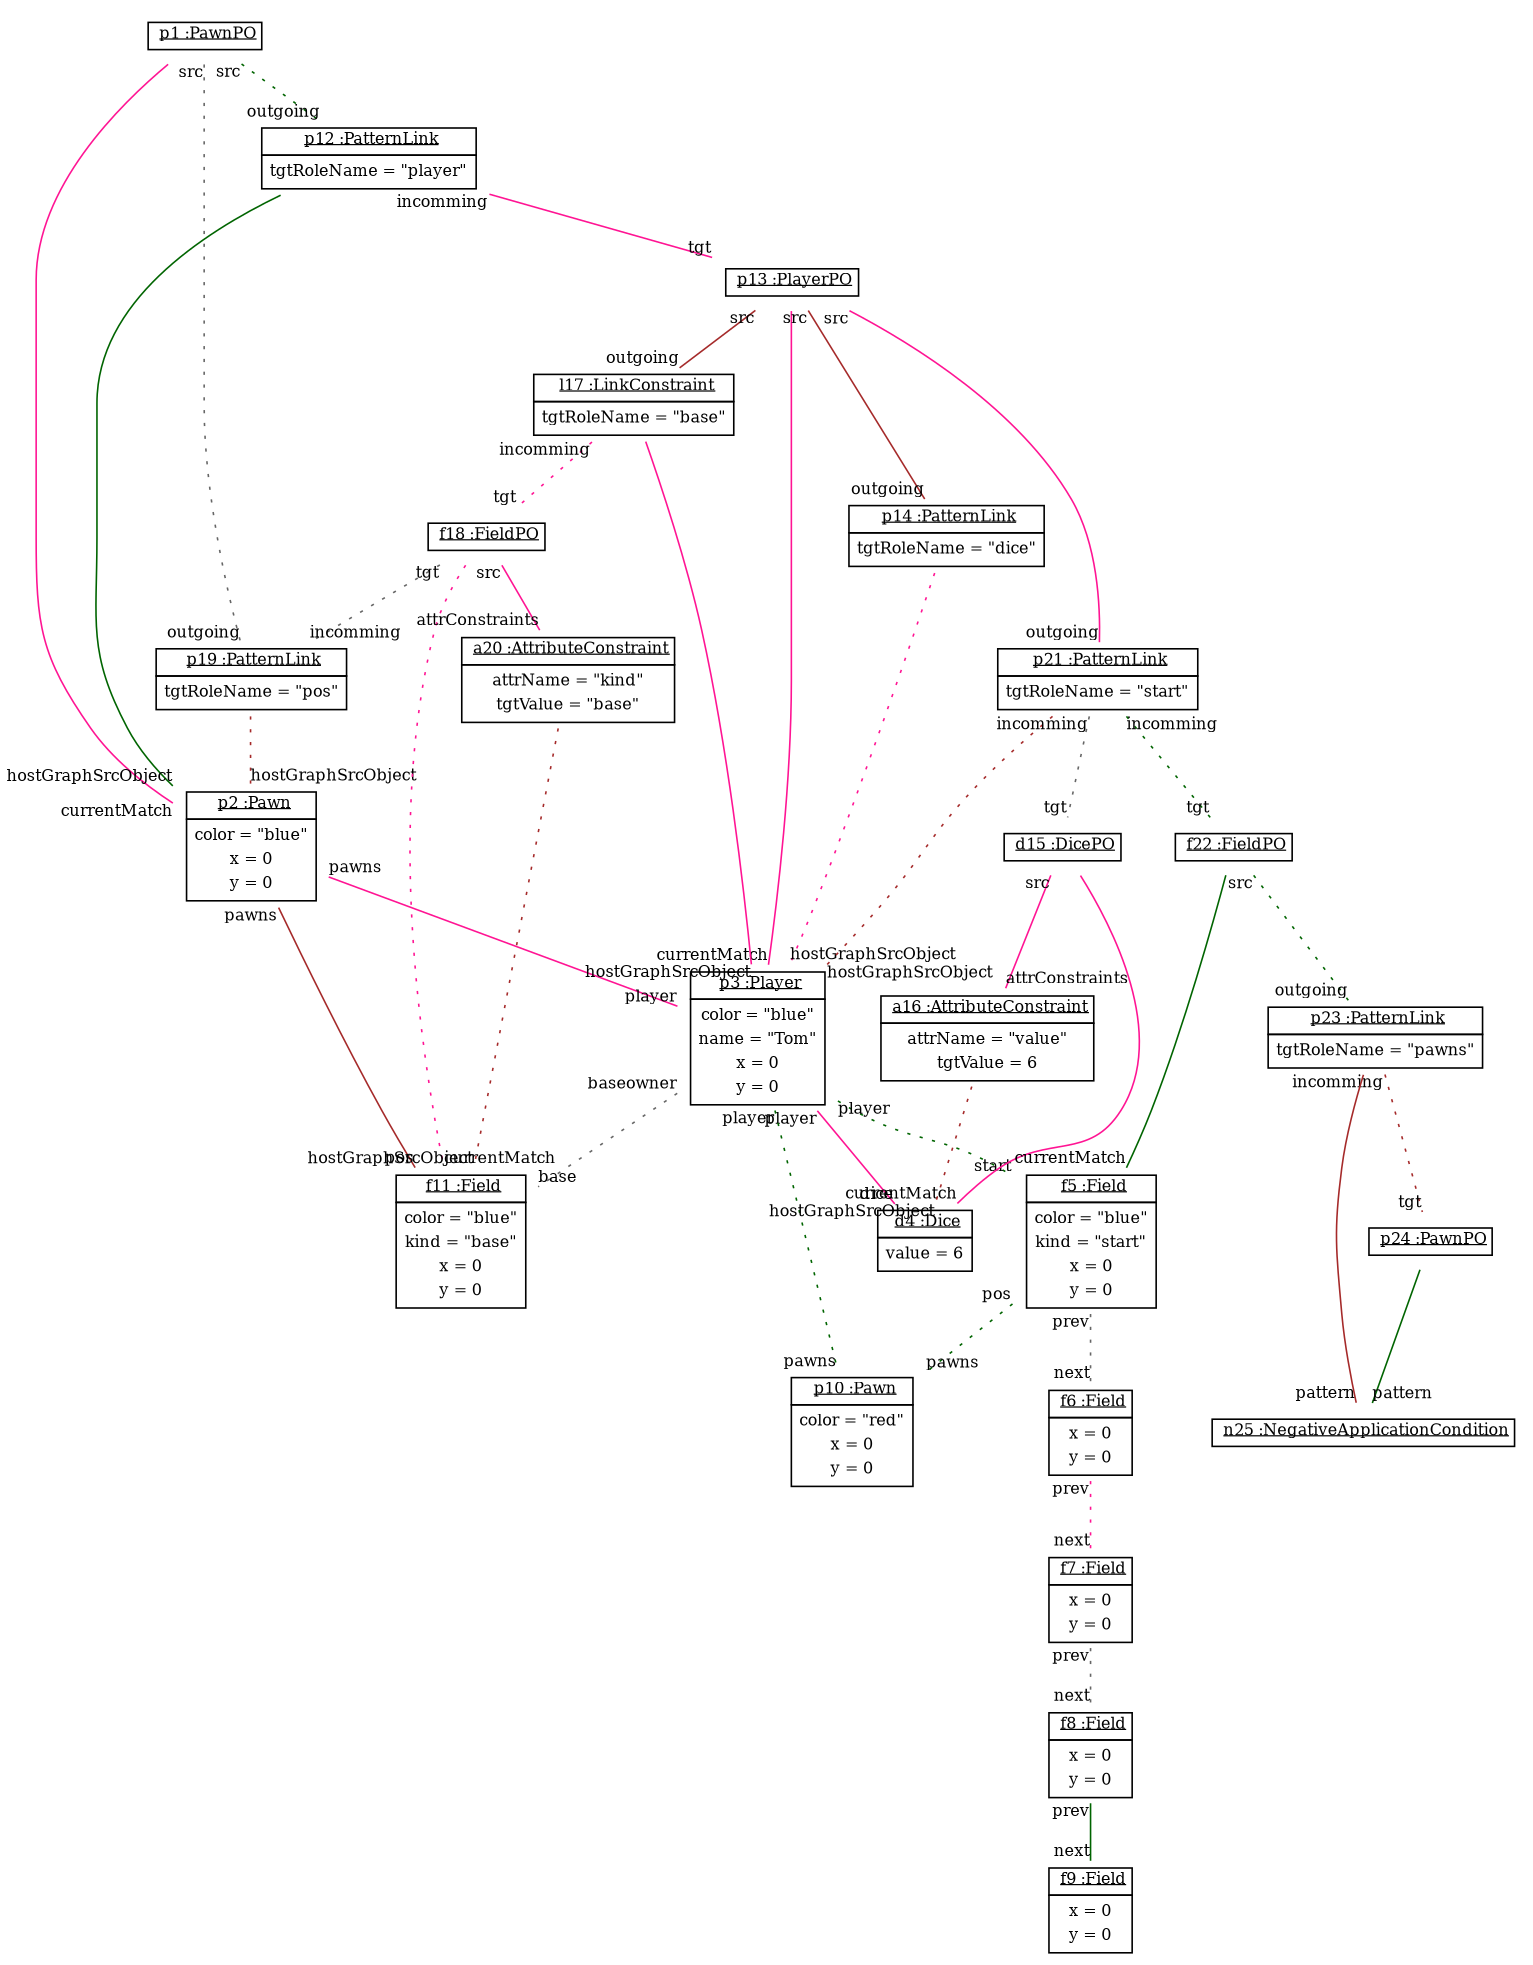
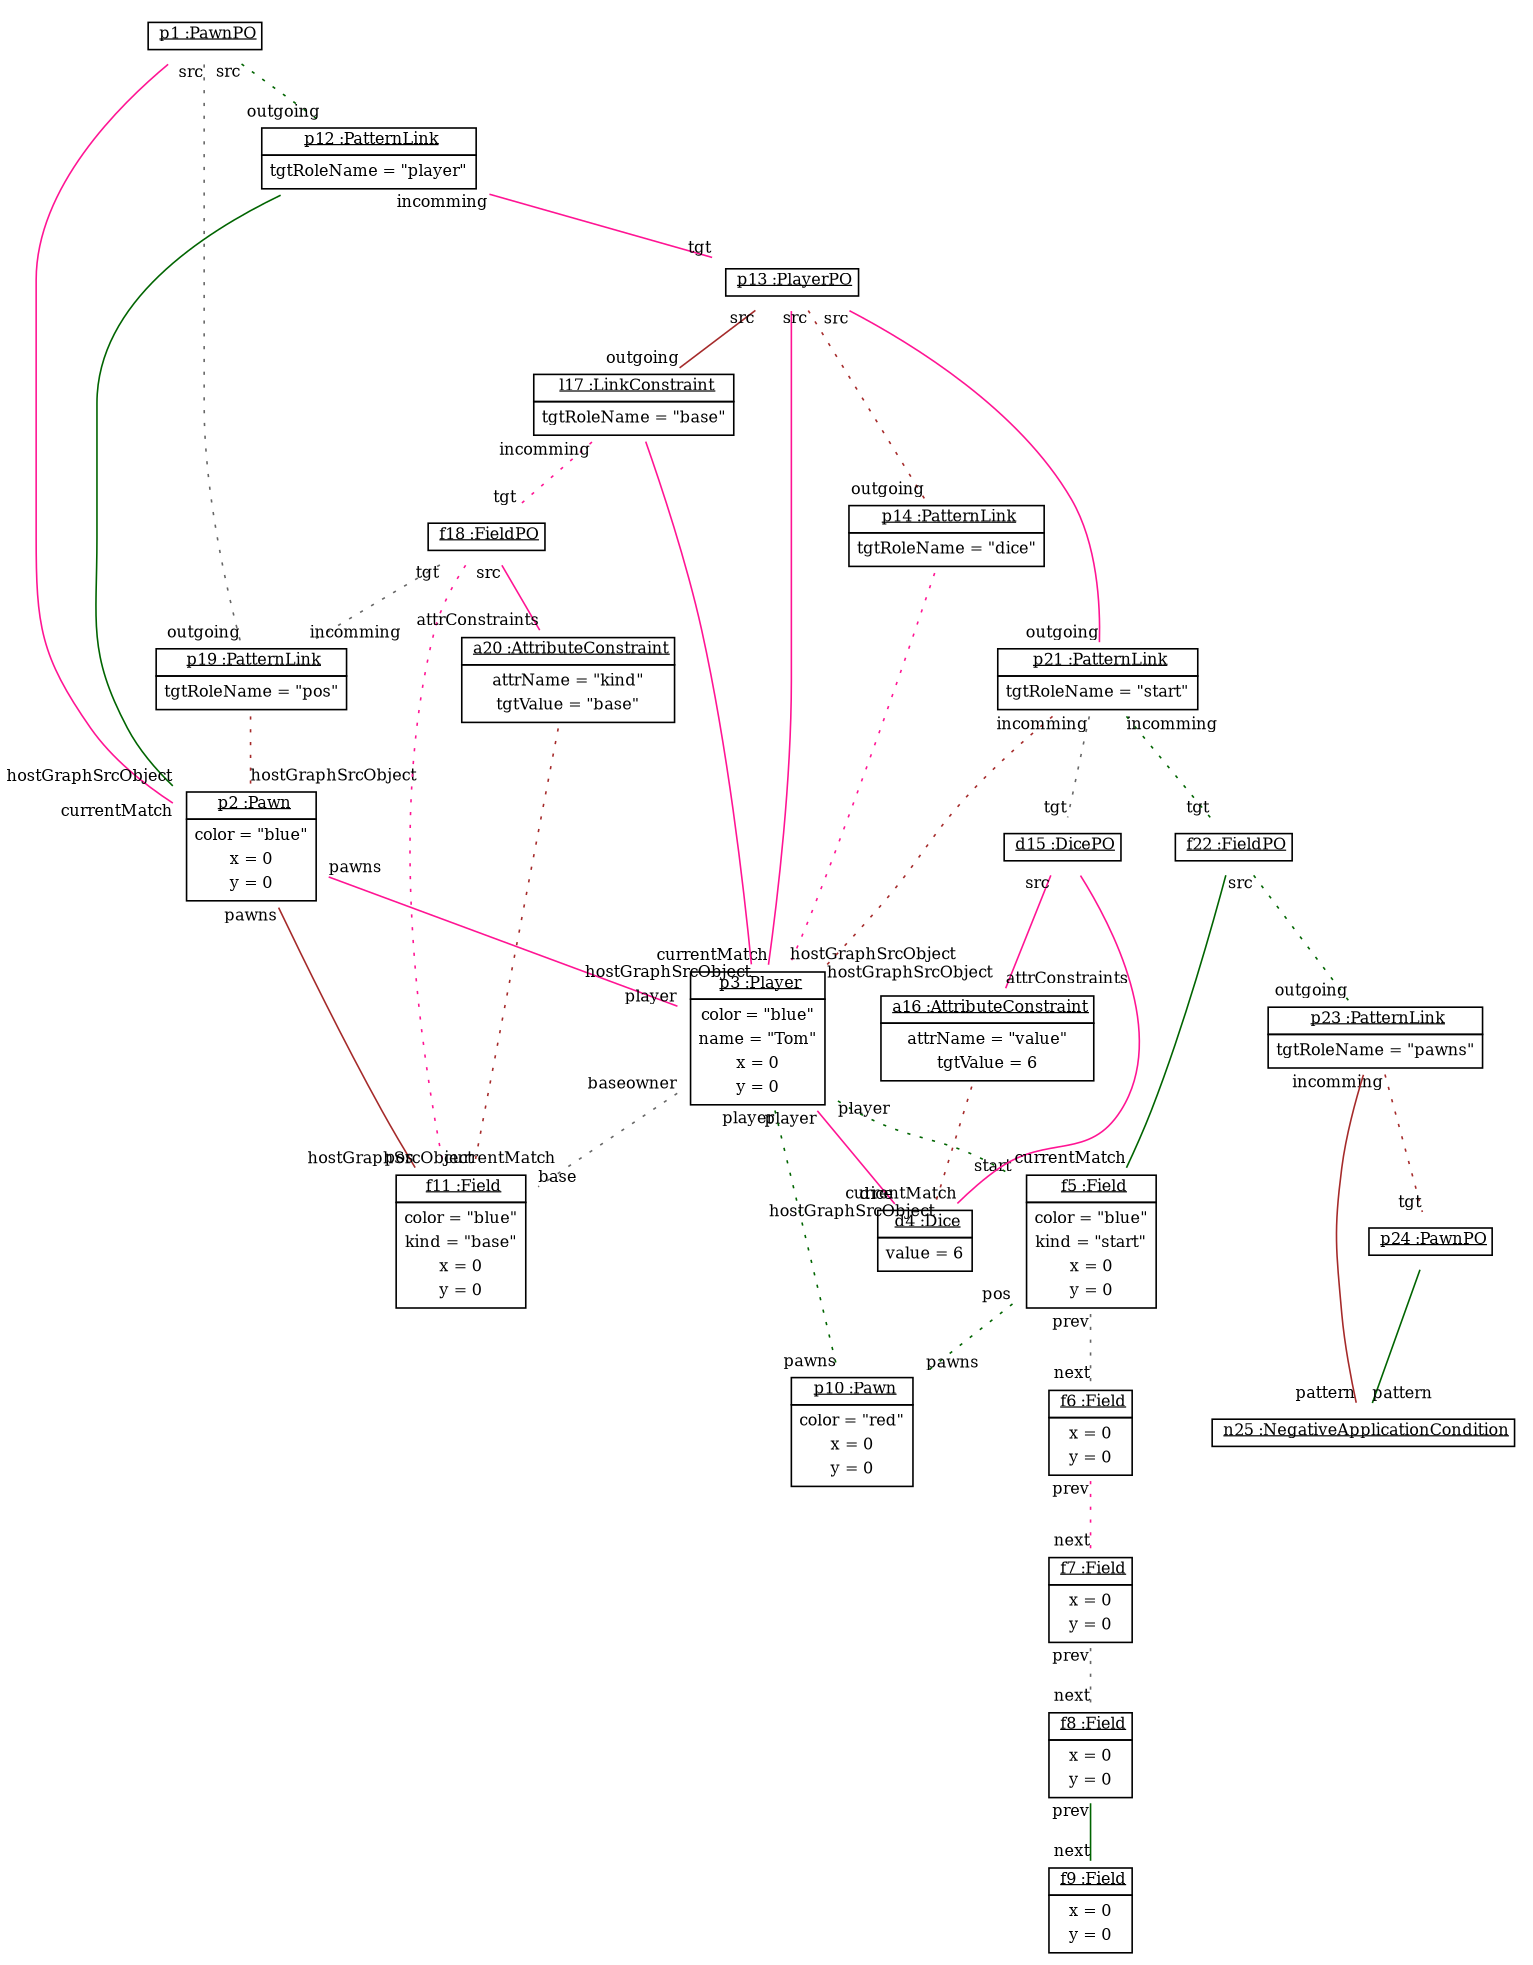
edge "p13 :PlayerPO" -- "p14 :PatternLink": style solid -> dotted
